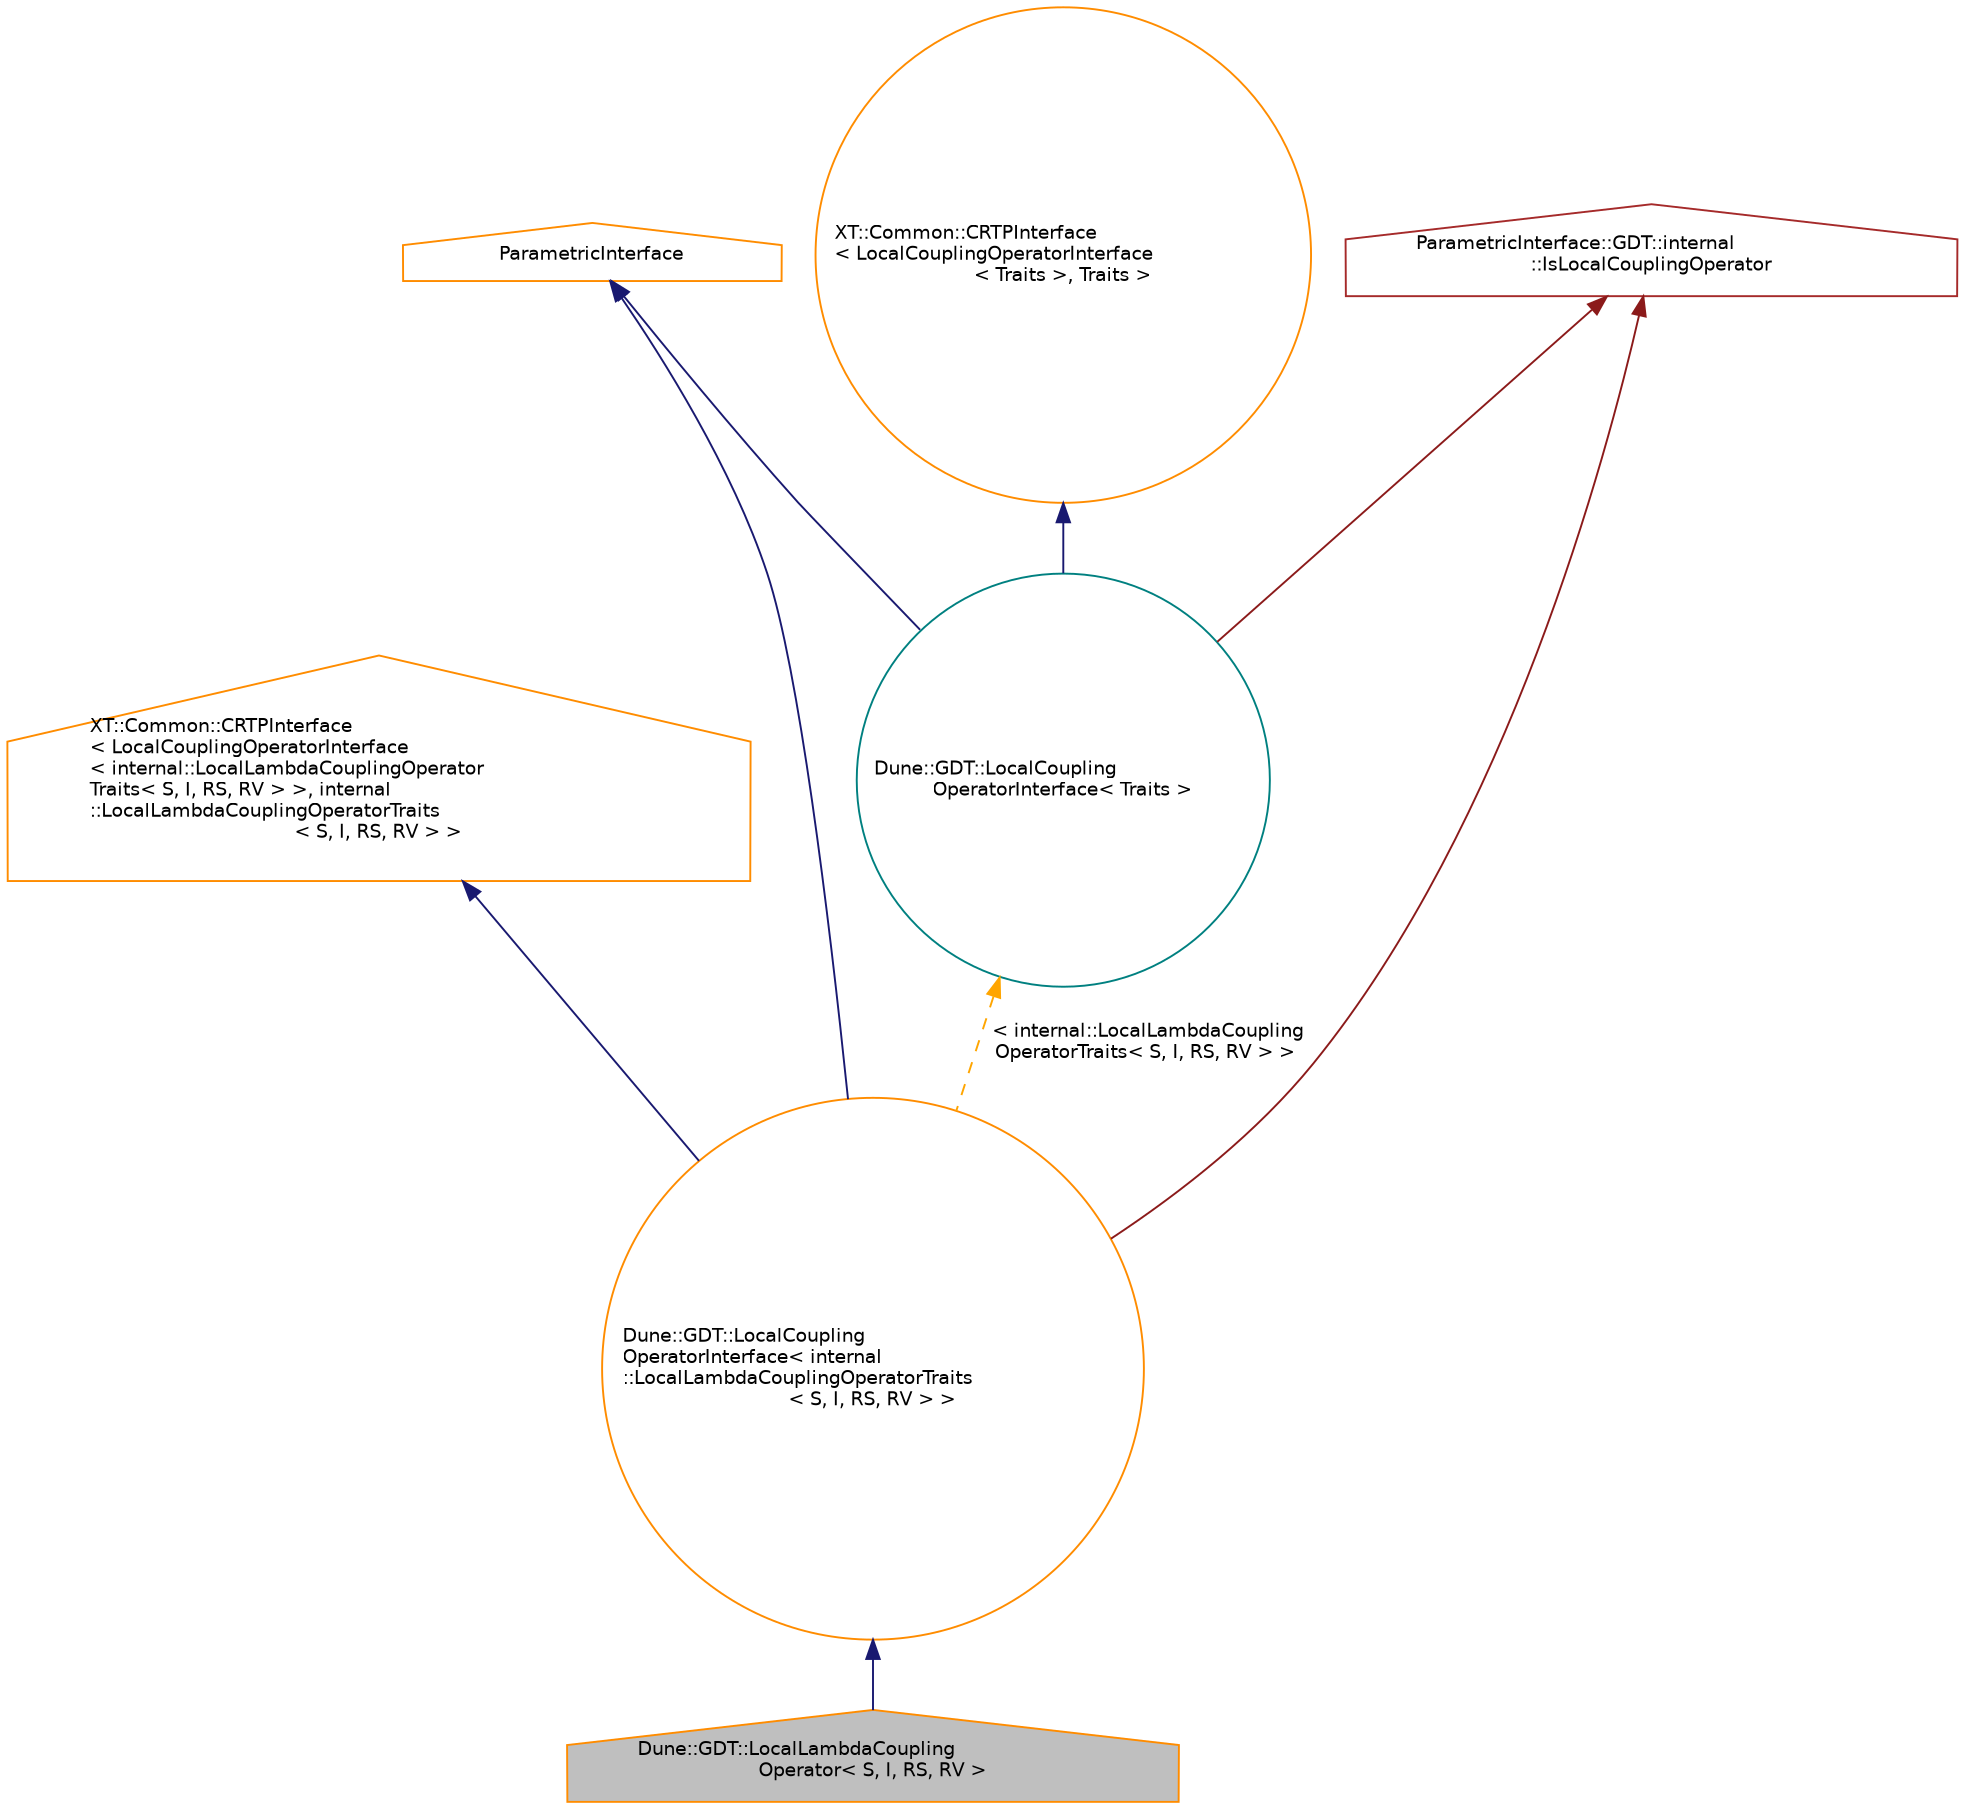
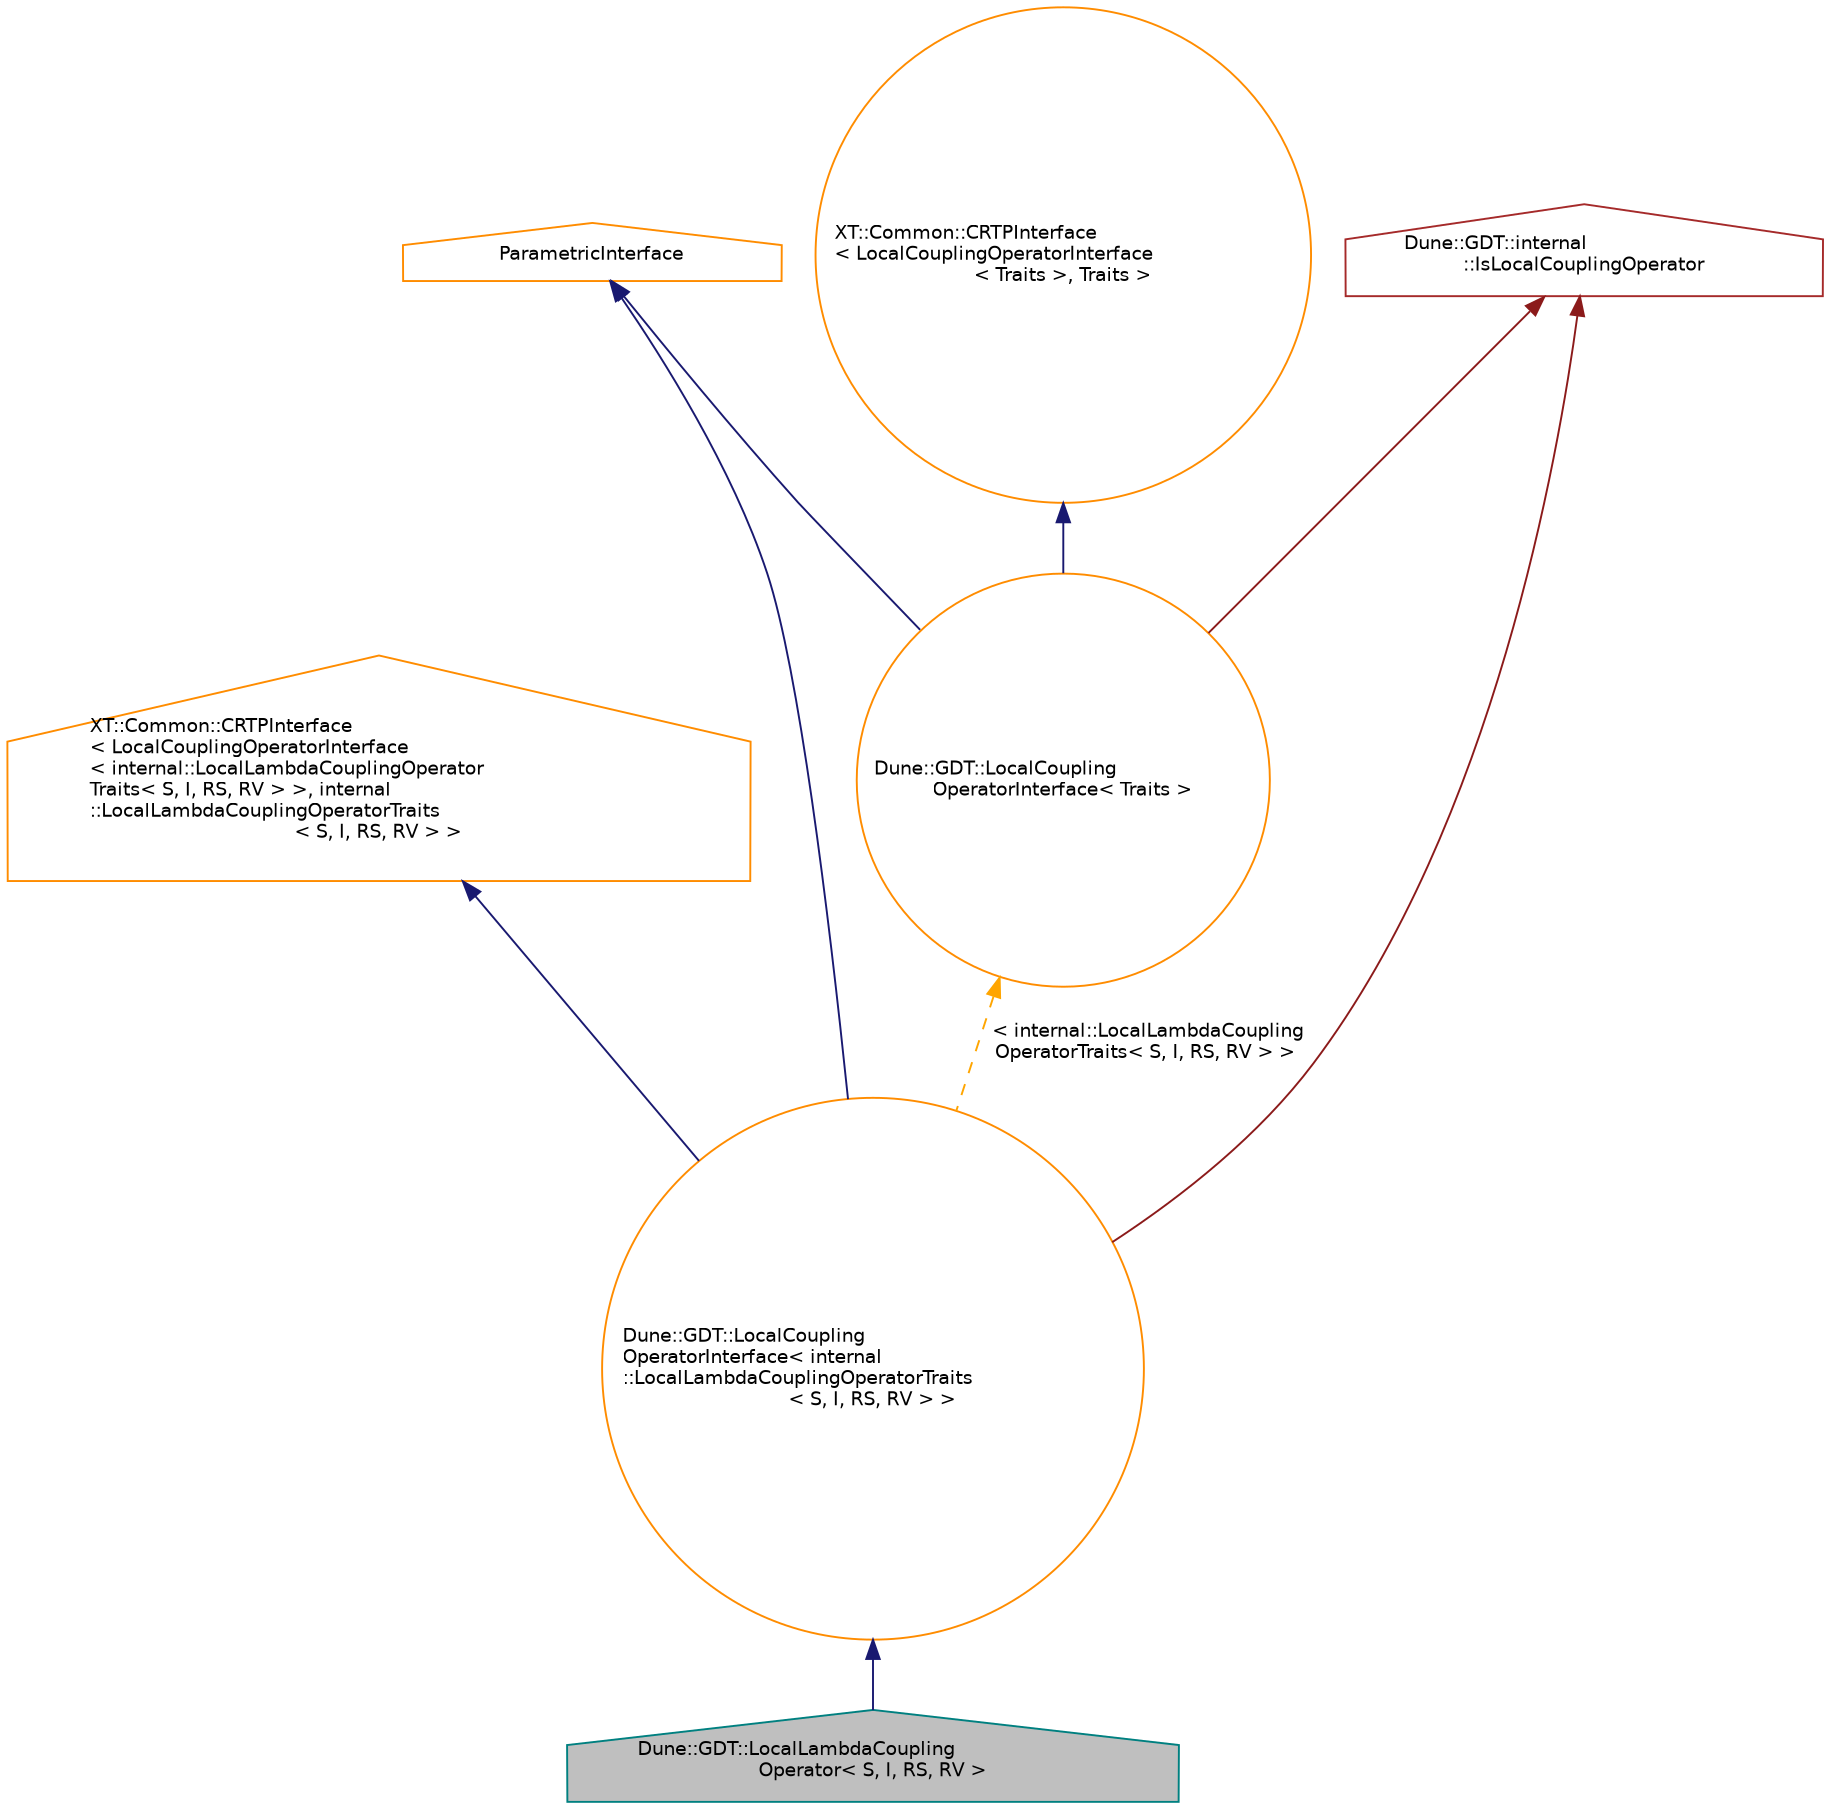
node "ParametricInterface::GDT::internal ::IsLocalCouplingOperator": label "ParametricInterface::GDT::internal ::IsLocalCouplingOperator" -> "Dune::GDT::internal ::IsLocalCouplingOperator"
node "Dune::GDT::LocalCoupling OperatorInterface< Traits >": color teal -> darkorange
node "Dune::GDT::LocalLambdaCoupling Operator< S, I, RS, RV >": color darkorange -> teal
